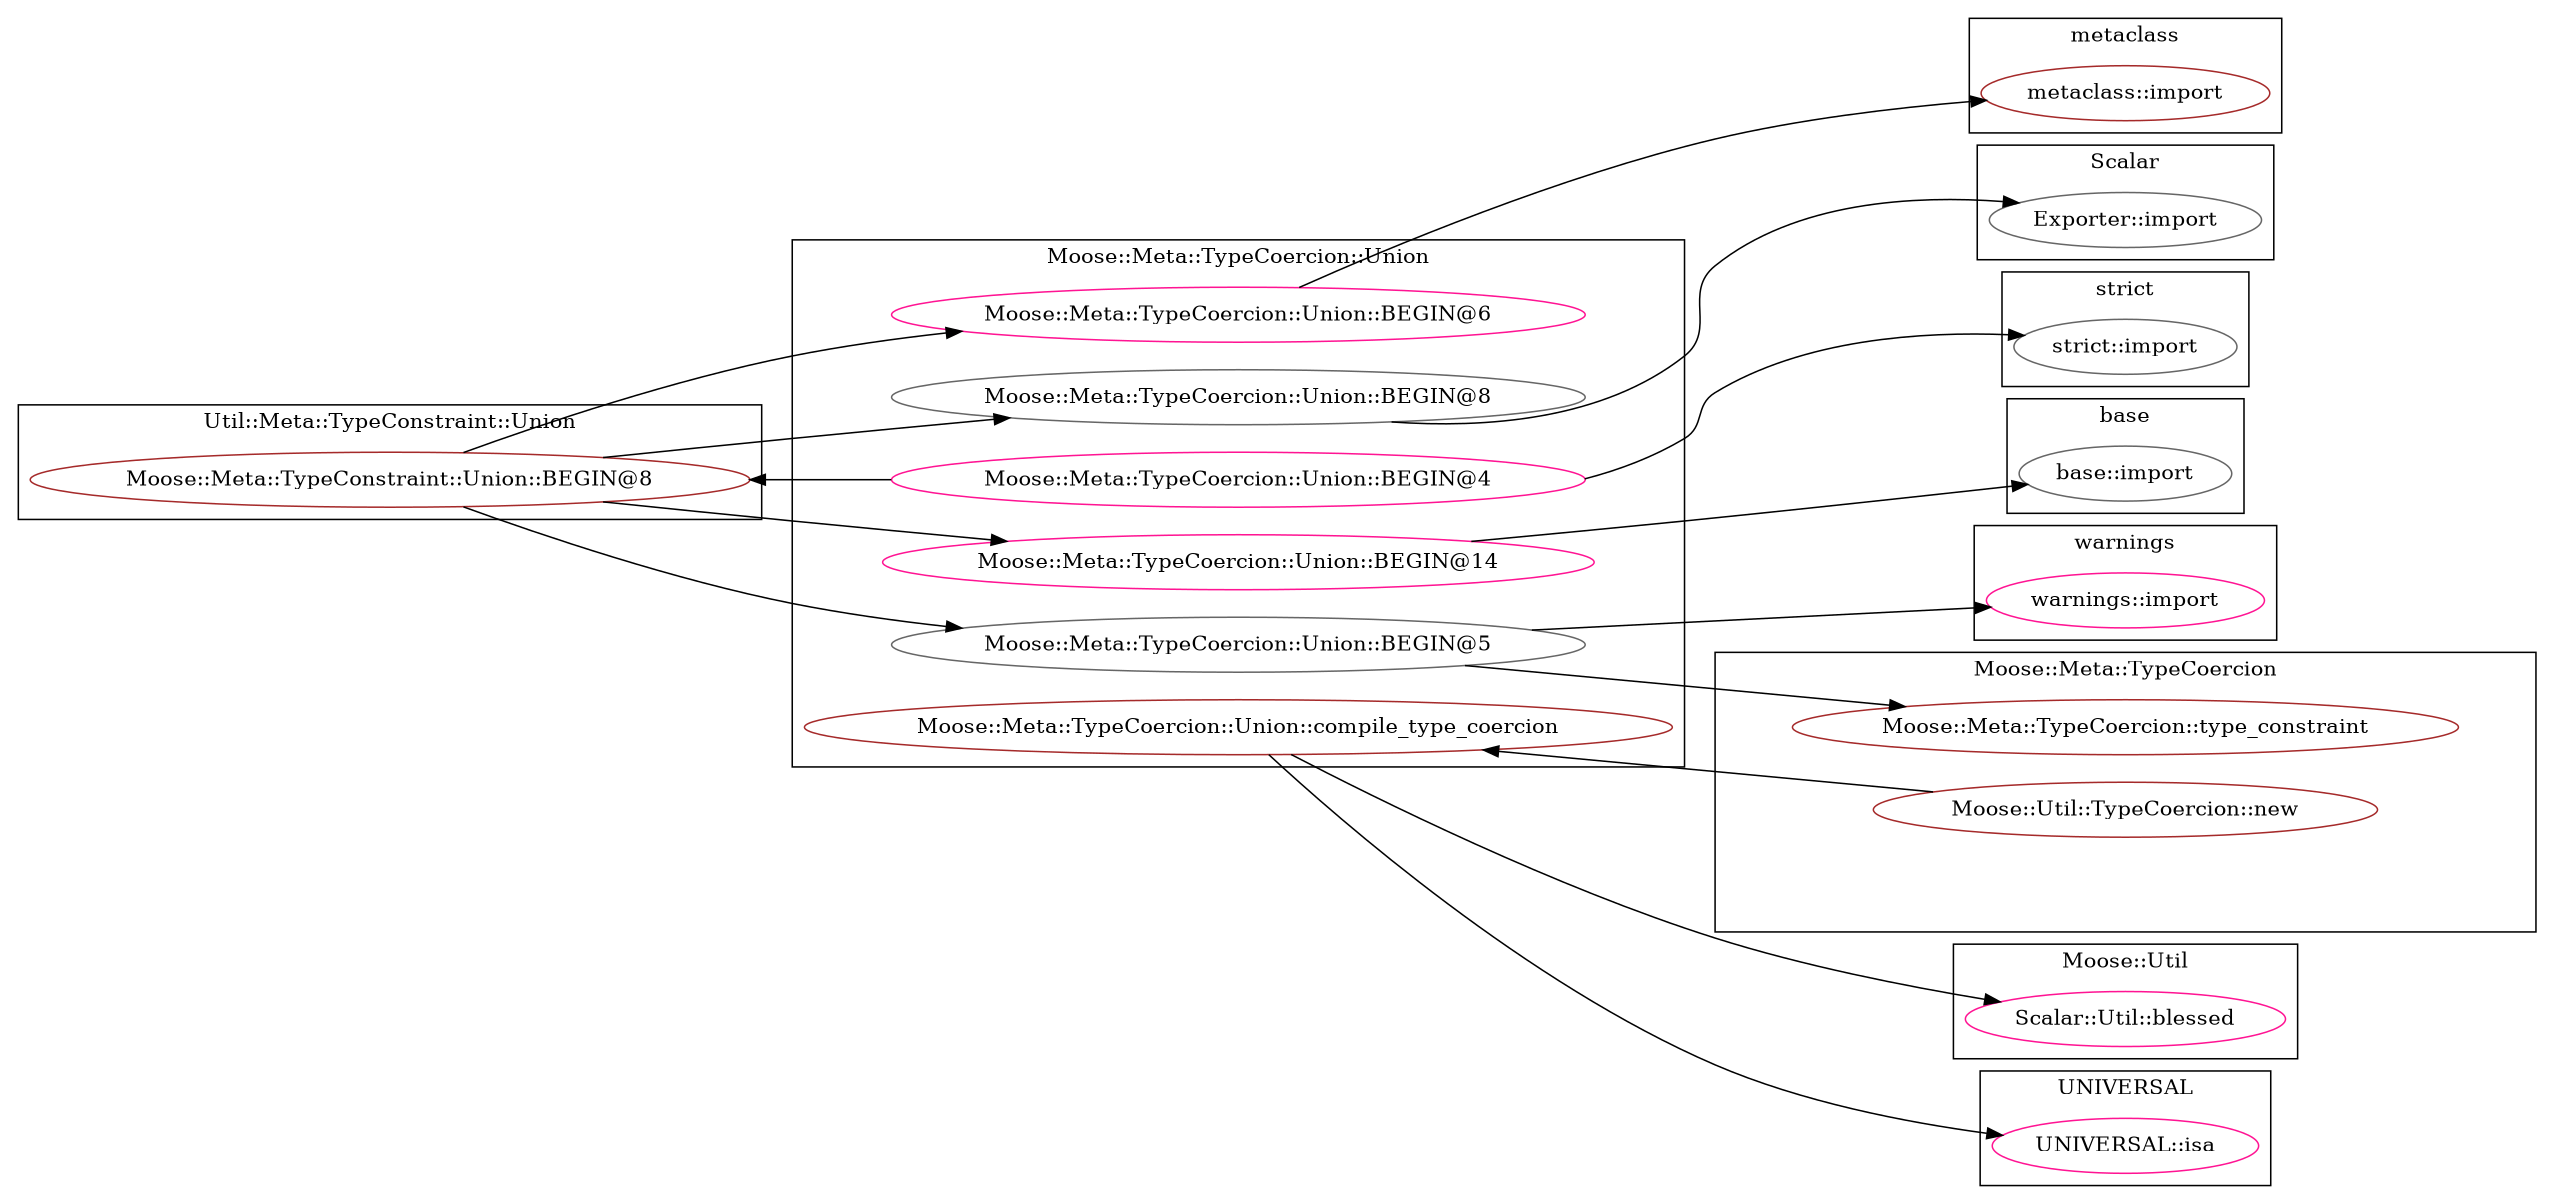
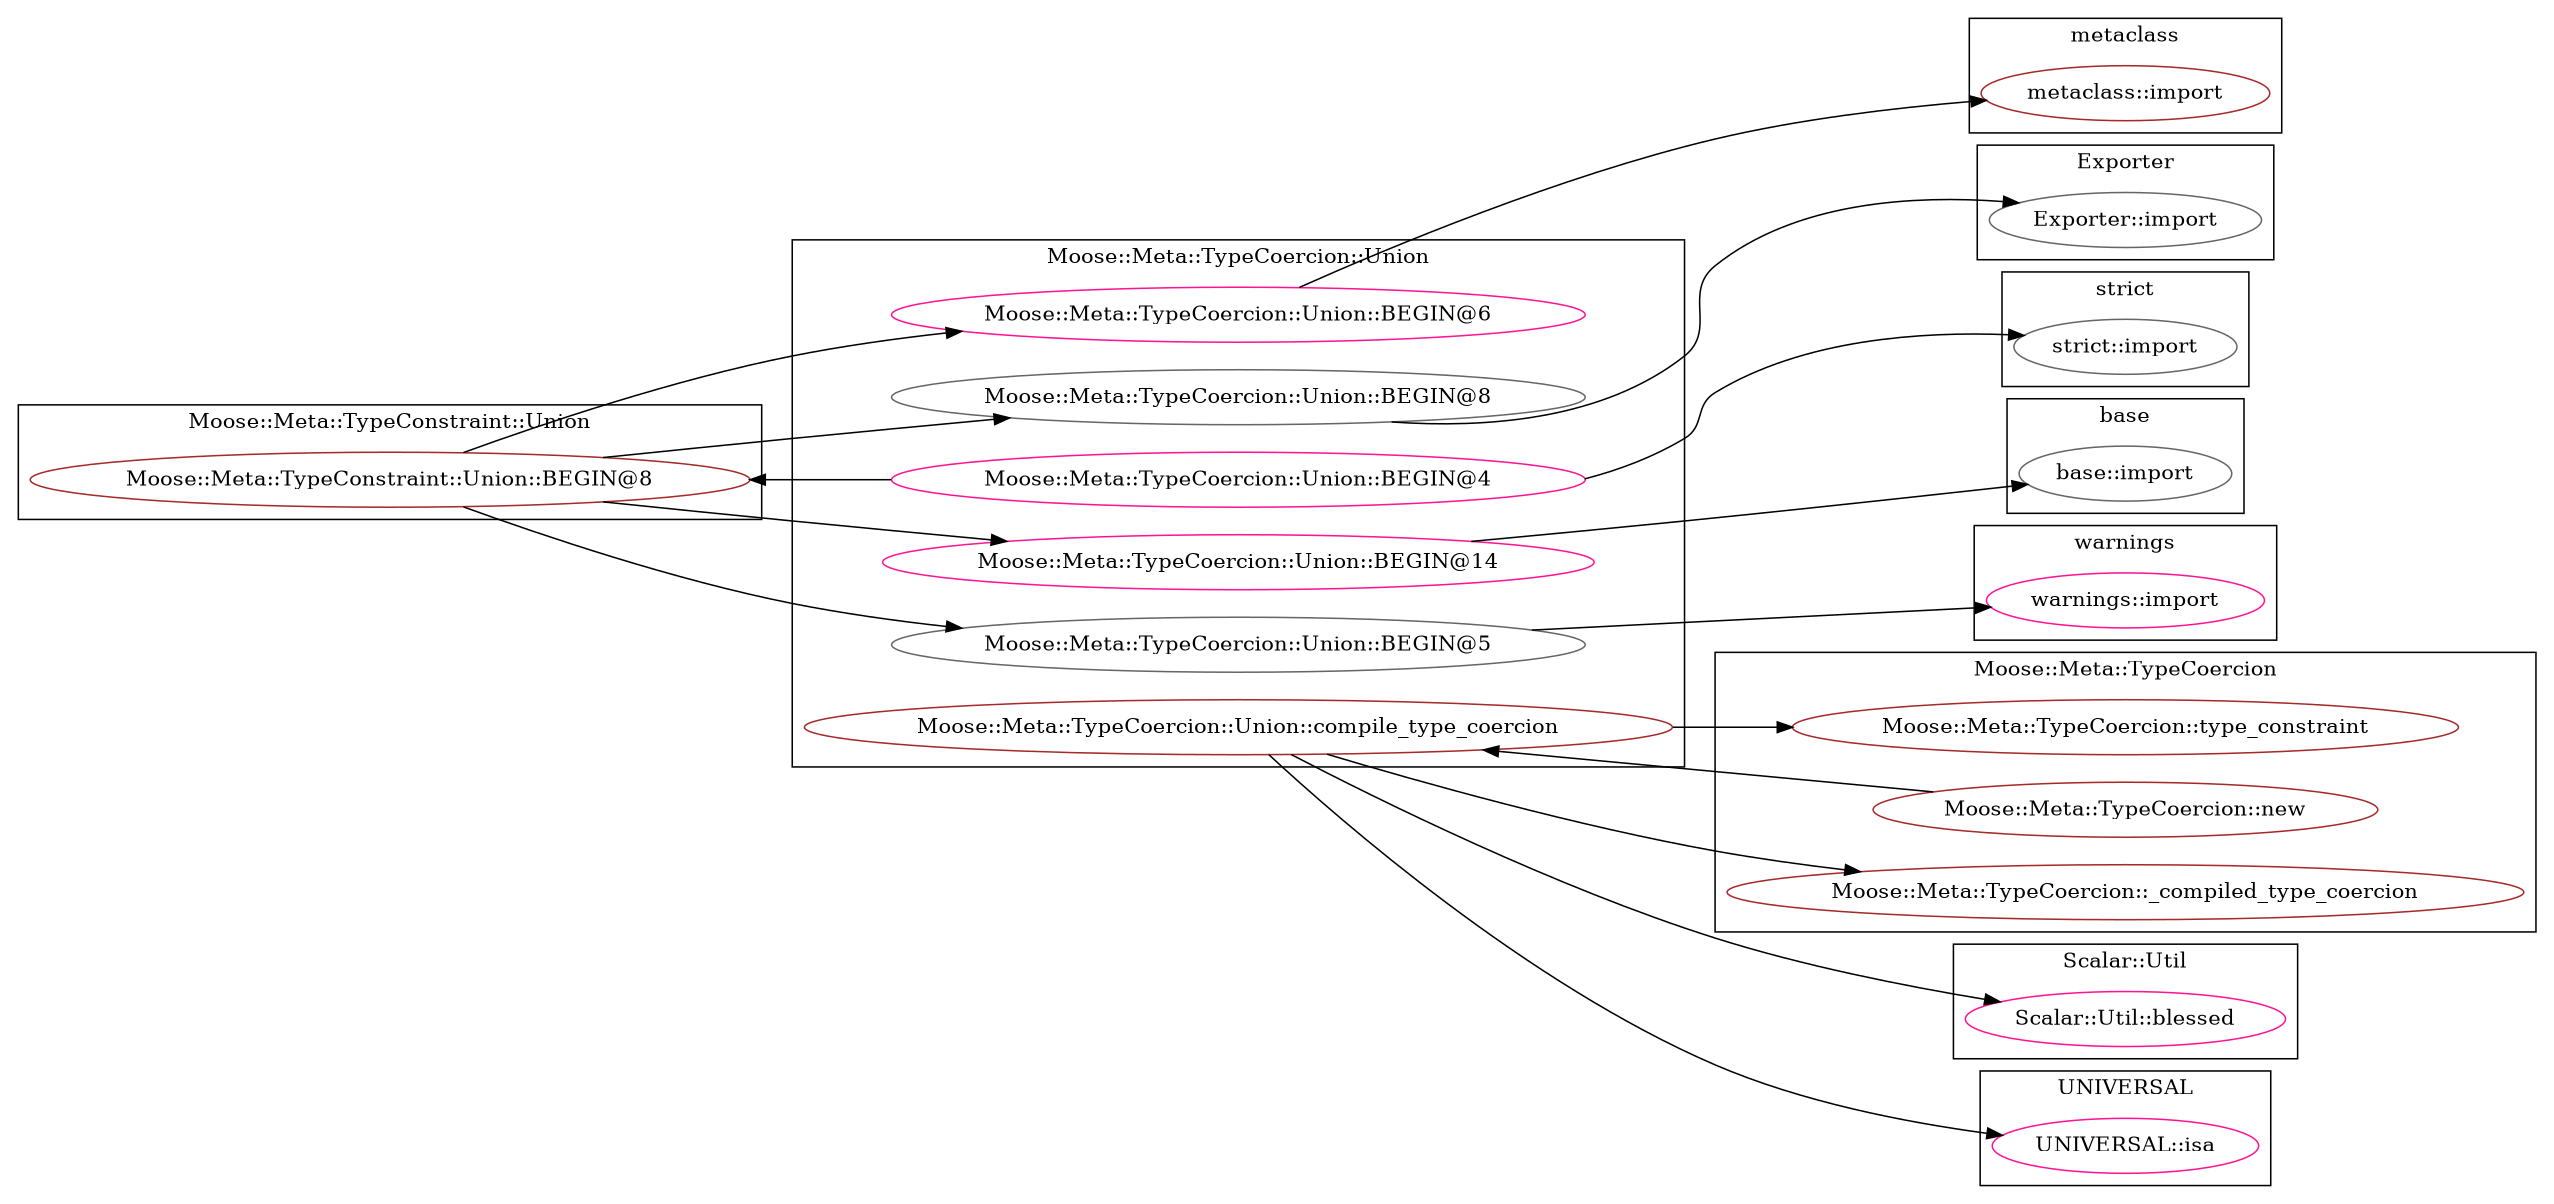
cluster "Scalar": label "Scalar" -> "Exporter"
cluster "Util::Meta::TypeConstraint::Union": label "Util::Meta::TypeConstraint::Union" -> "Moose::Meta::TypeConstraint::Union"
edge "Moose::Meta::TypeCoercion::Union::BEGIN@5" -> "Moose::Meta::TypeCoercion::type_constraint": now "Moose::Meta::TypeCoercion::Union::compile_type_coercion" -> "Moose::Meta::TypeCoercion::type_constraint"
node "Moose::Util::TypeCoercion::new": label "Moose::Util::TypeCoercion::new" -> "Moose::Meta::TypeCoercion::new"
node "Moose::Meta::TypeCoercion::_compiled_type_coercion": added
cluster "Moose::Util": label "Moose::Util" -> "Scalar::Util"
